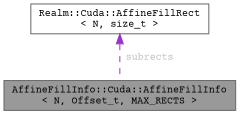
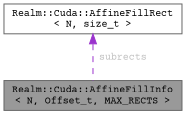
node "AffineFillInfo::Cuda::AffineFillInfo < N, Offset_t, MAX_RECTS >": label "AffineFillInfo::Cuda::AffineFillInfo < N, Offset_t, MAX_RECTS >" -> "Realm::Cuda::AffineFillInfo < N, Offset_t, MAX_RECTS >"
